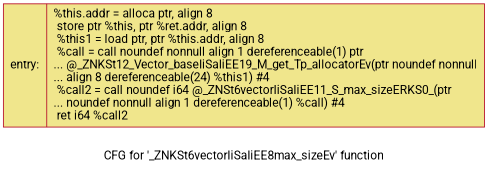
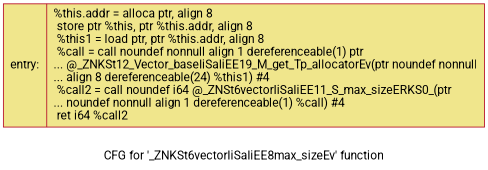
node "entry:": text "store ptr %this, ptr %ret.addr, align 8" -> "store ptr %this, ptr %this.addr, align 8"
